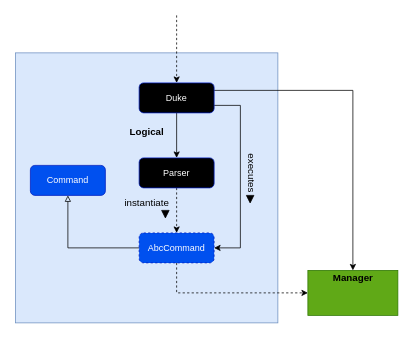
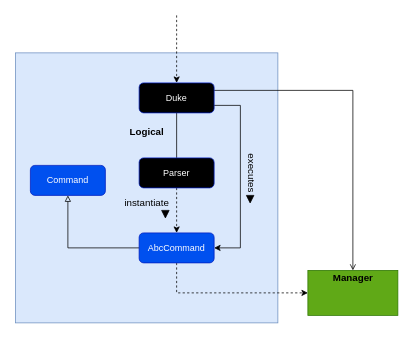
edge "Duke" -> "Parser": arrowhead classic -> none
node "AbcCommand": style dashed -> solid
edge "Duke" -> "Manager": arrowhead classic -> open
